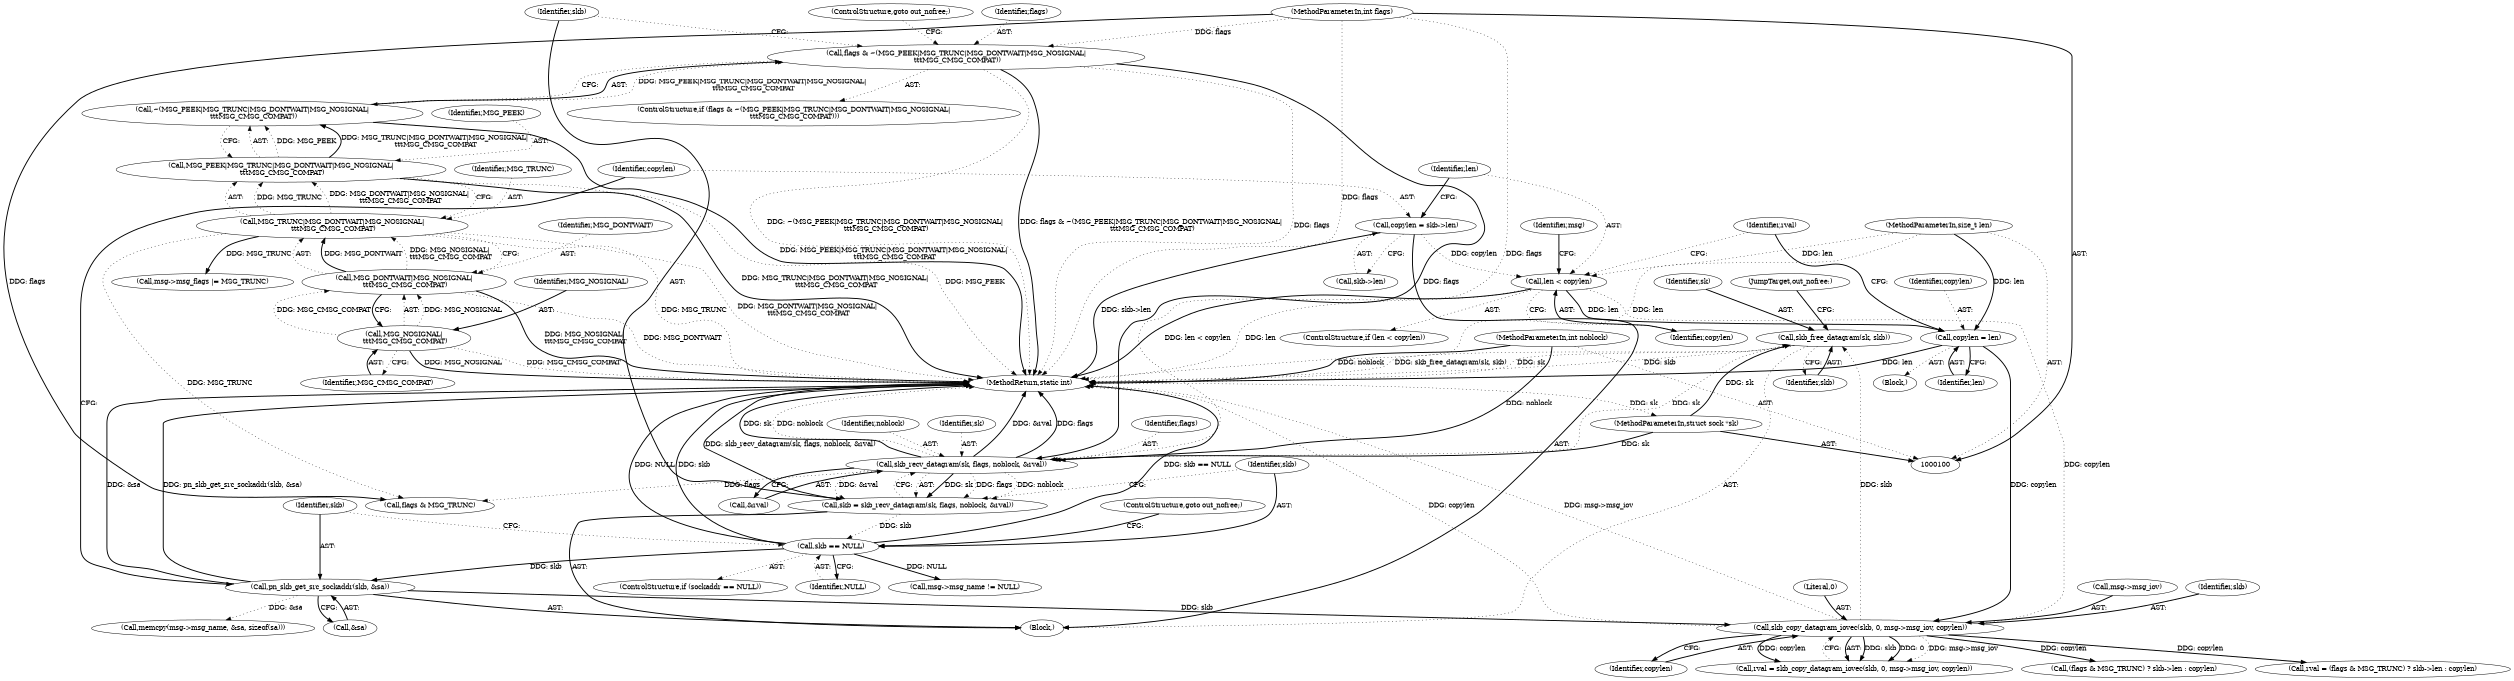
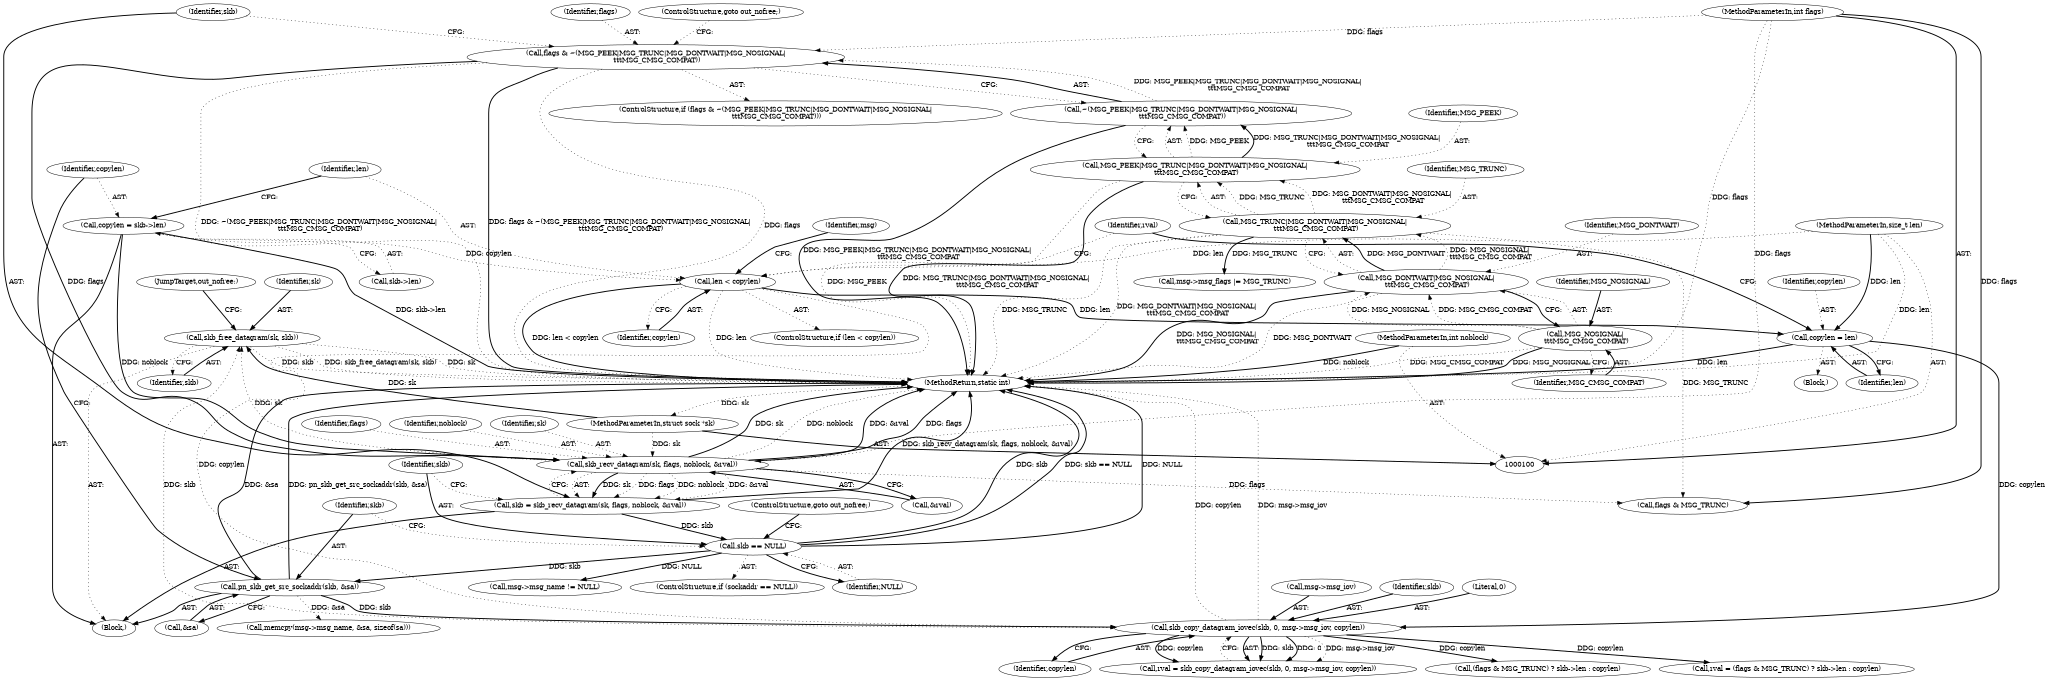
edge "(MethodParameterIn,int noblock)" -> "(Call,skb_recv_datagram(sk, flags, noblock, &rval))": now "(Call,copylen = skb->len)" -> "(Call,skb_recv_datagram(sk, flags, noblock, &rval))"
edge "(MethodParameterIn,struct sock *sk)" -> "(Call,skb_recv_datagram(sk, flags, noblock, &rval))": style bold -> dotted
edge "(Call,skb = skb_recv_datagram(sk, flags, noblock, &rval))" -> "(Call,skb == NULL)": style dotted -> bold
